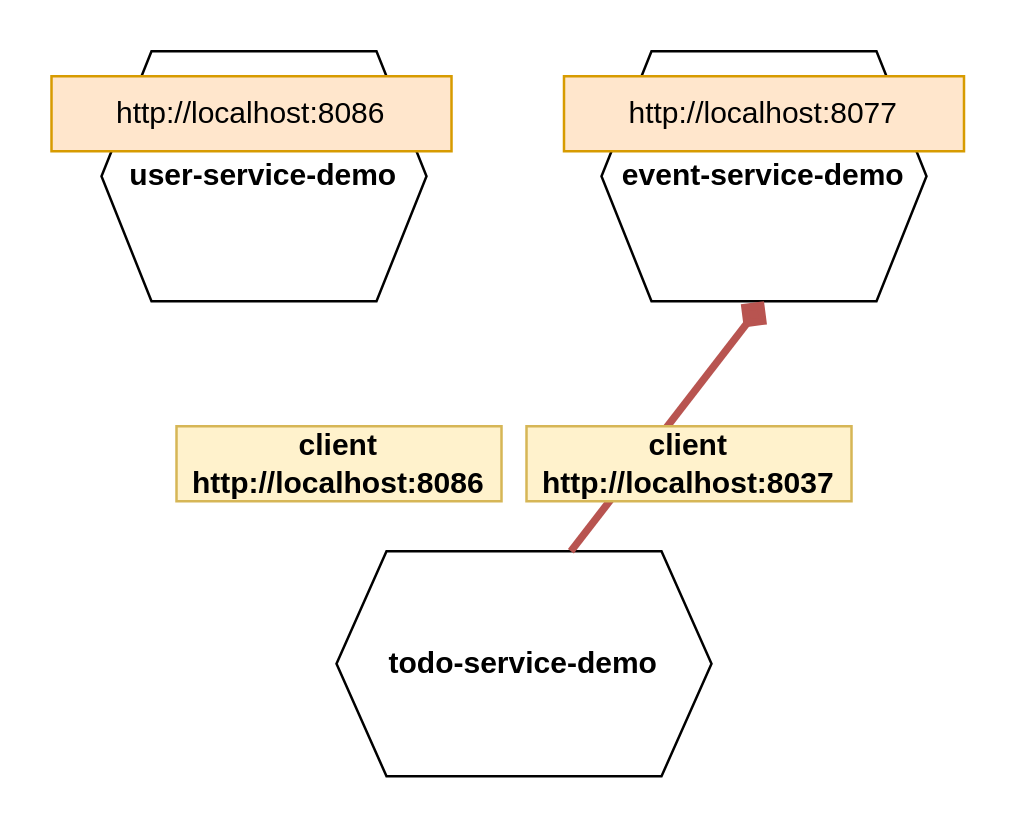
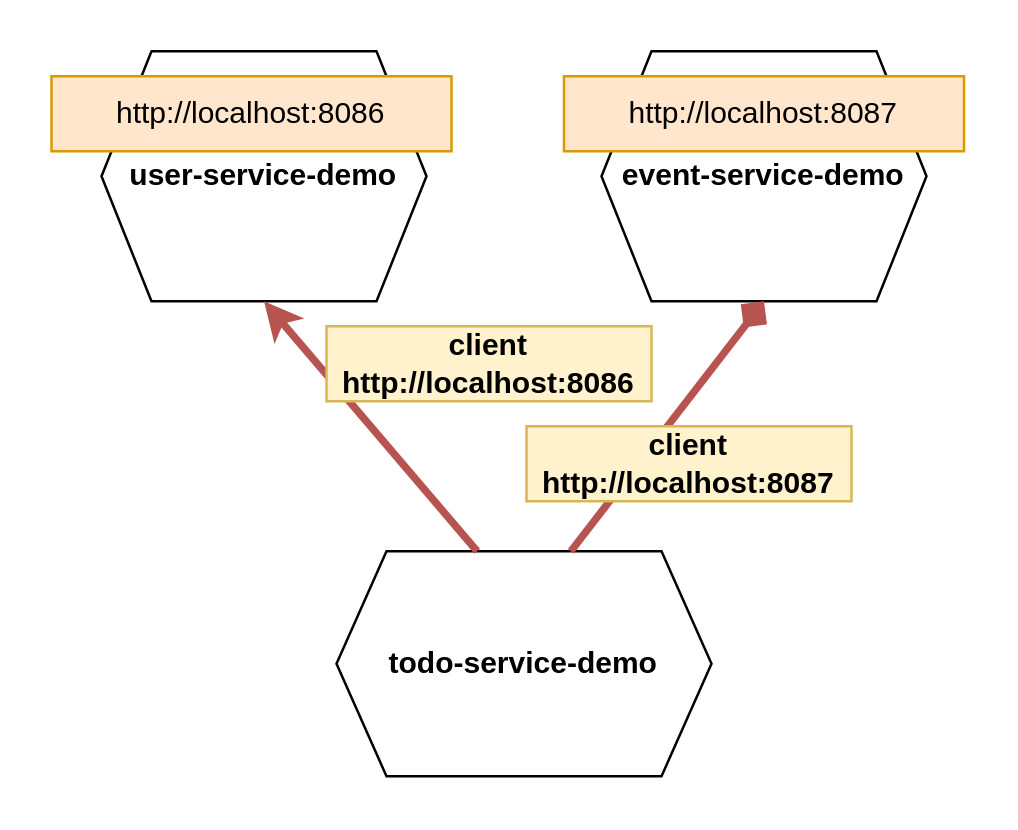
node "http://localhost:8077": label "http://localhost:8077" -> "http://localhost:8087"
node "client http://localhost:8086": moved (339, 464) -> (489, 364)
node "client http://localhost:8037": label "client http://localhost:8037" -> "client http://localhost:8087"
edge "todo-service-demo" -> "user-service-demo": added
